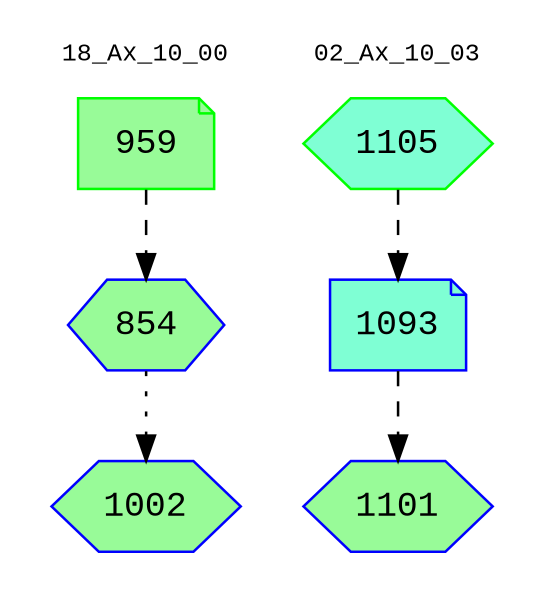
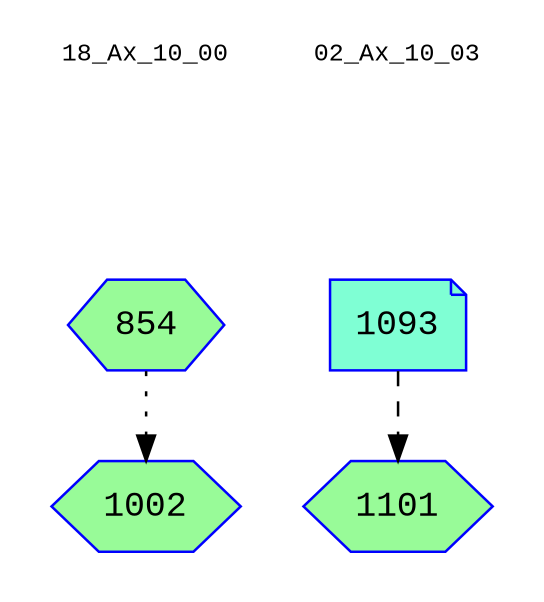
node "959": removed
node "1105": removed
